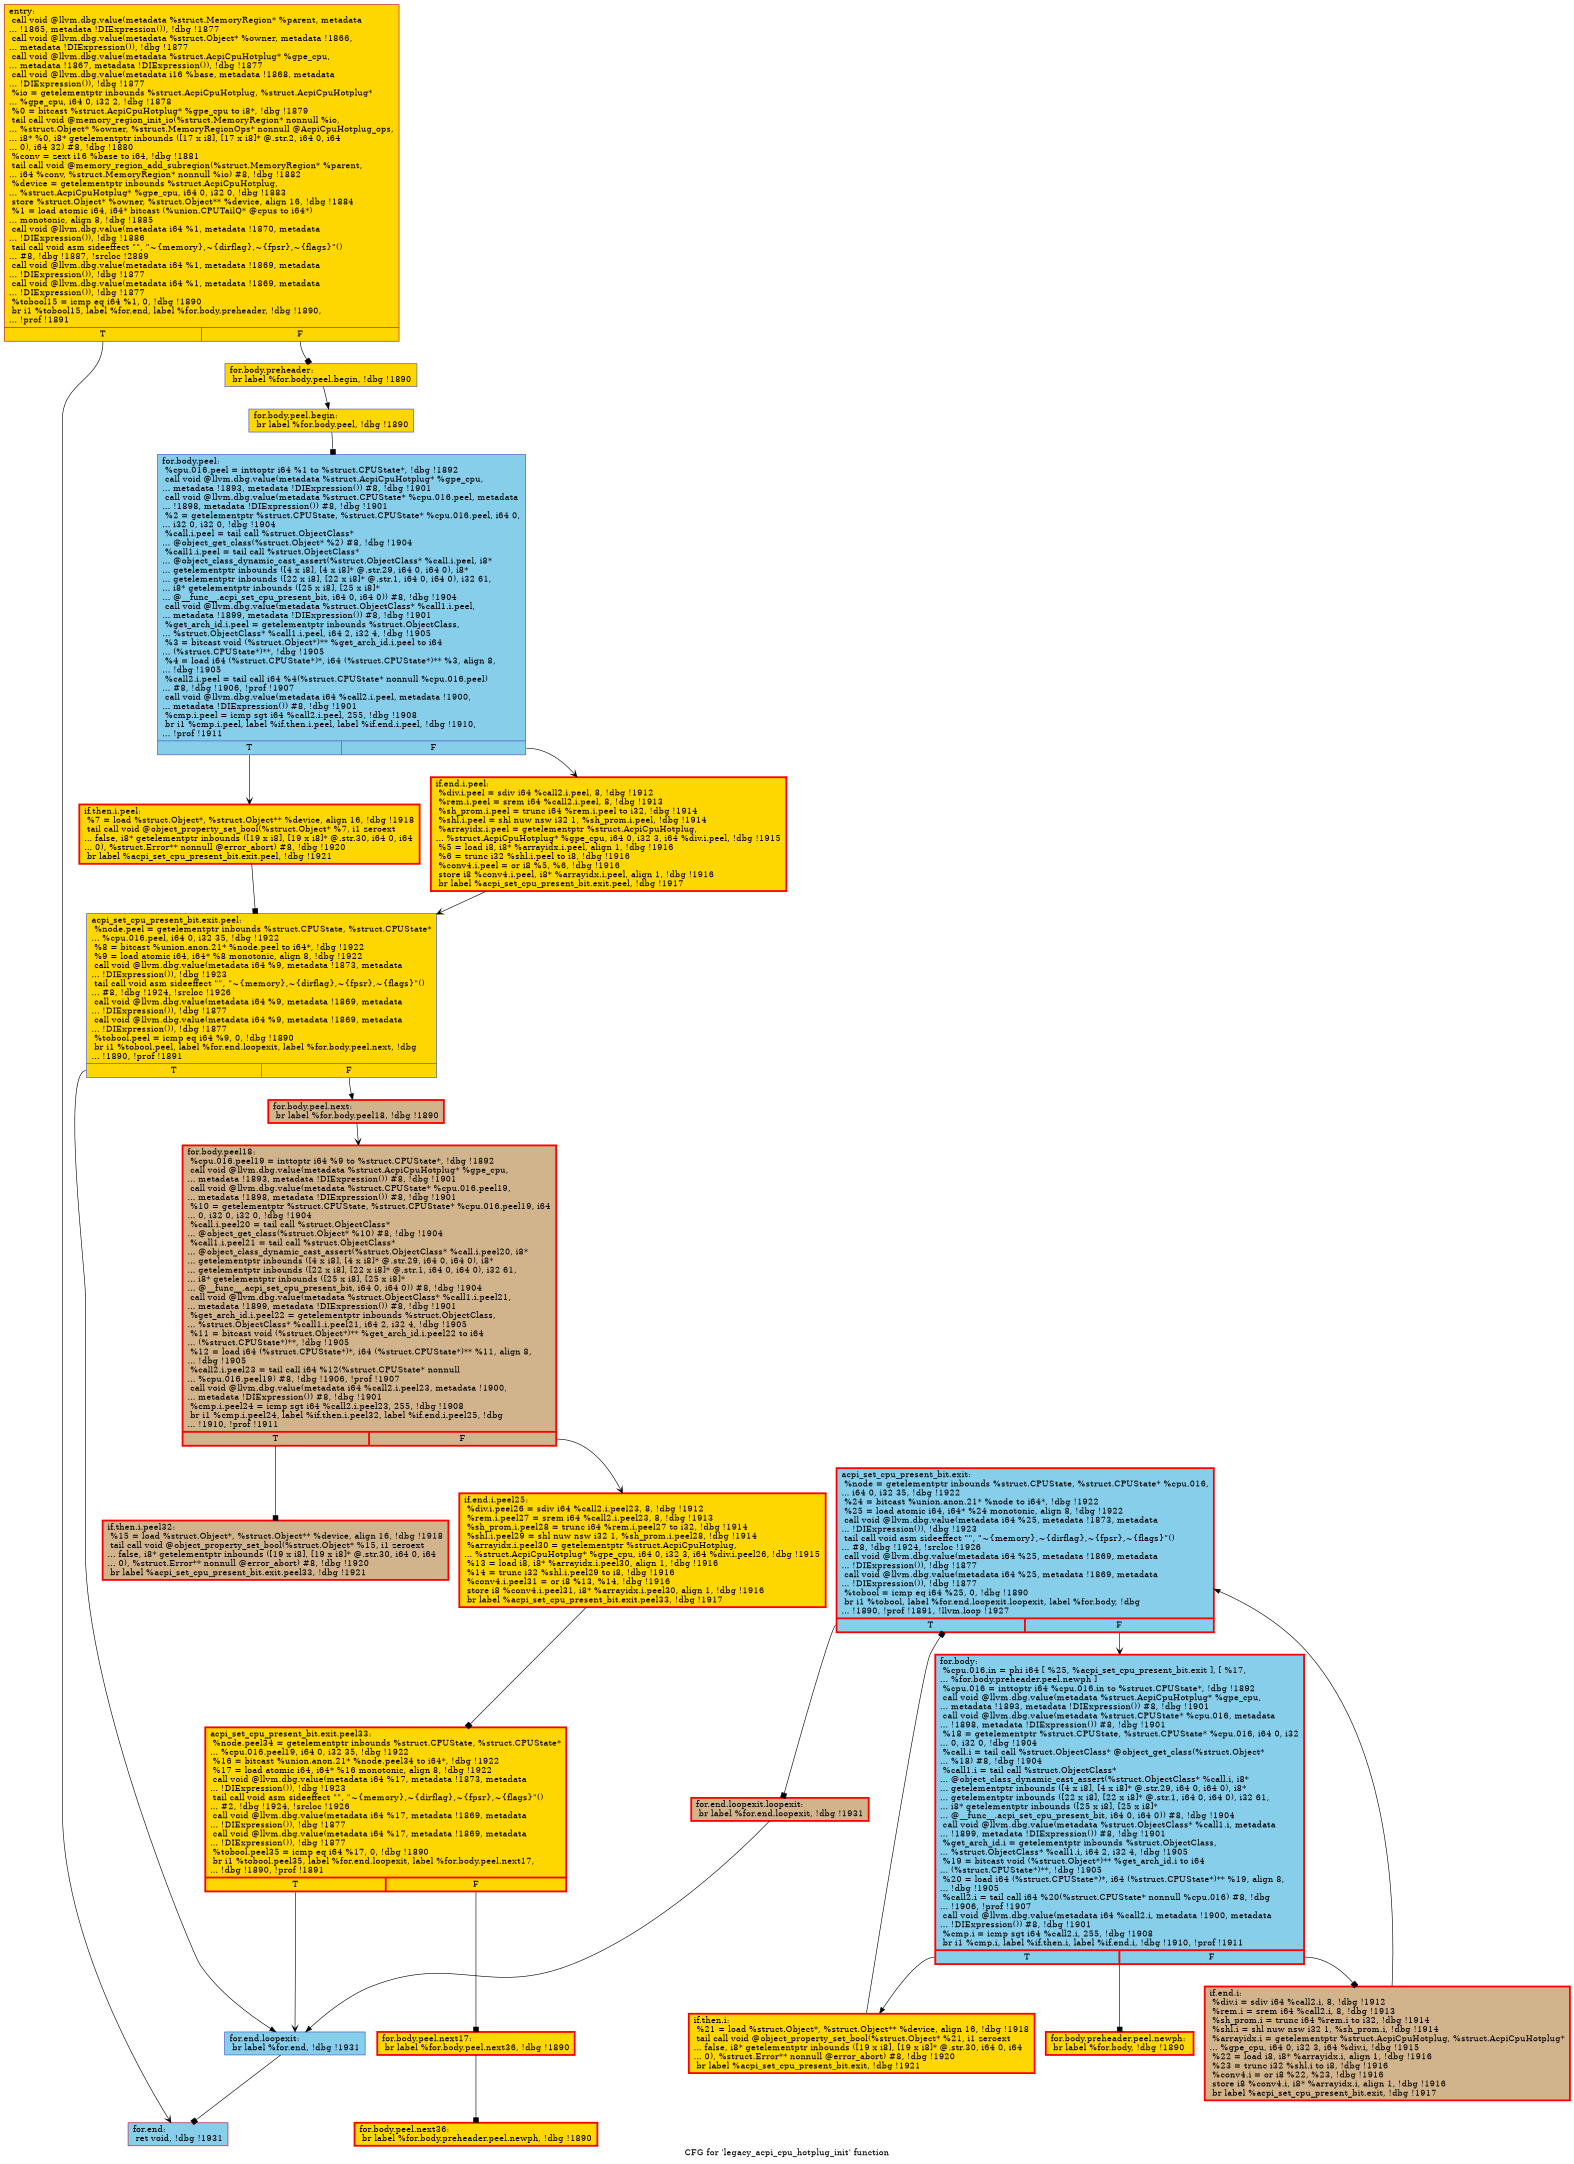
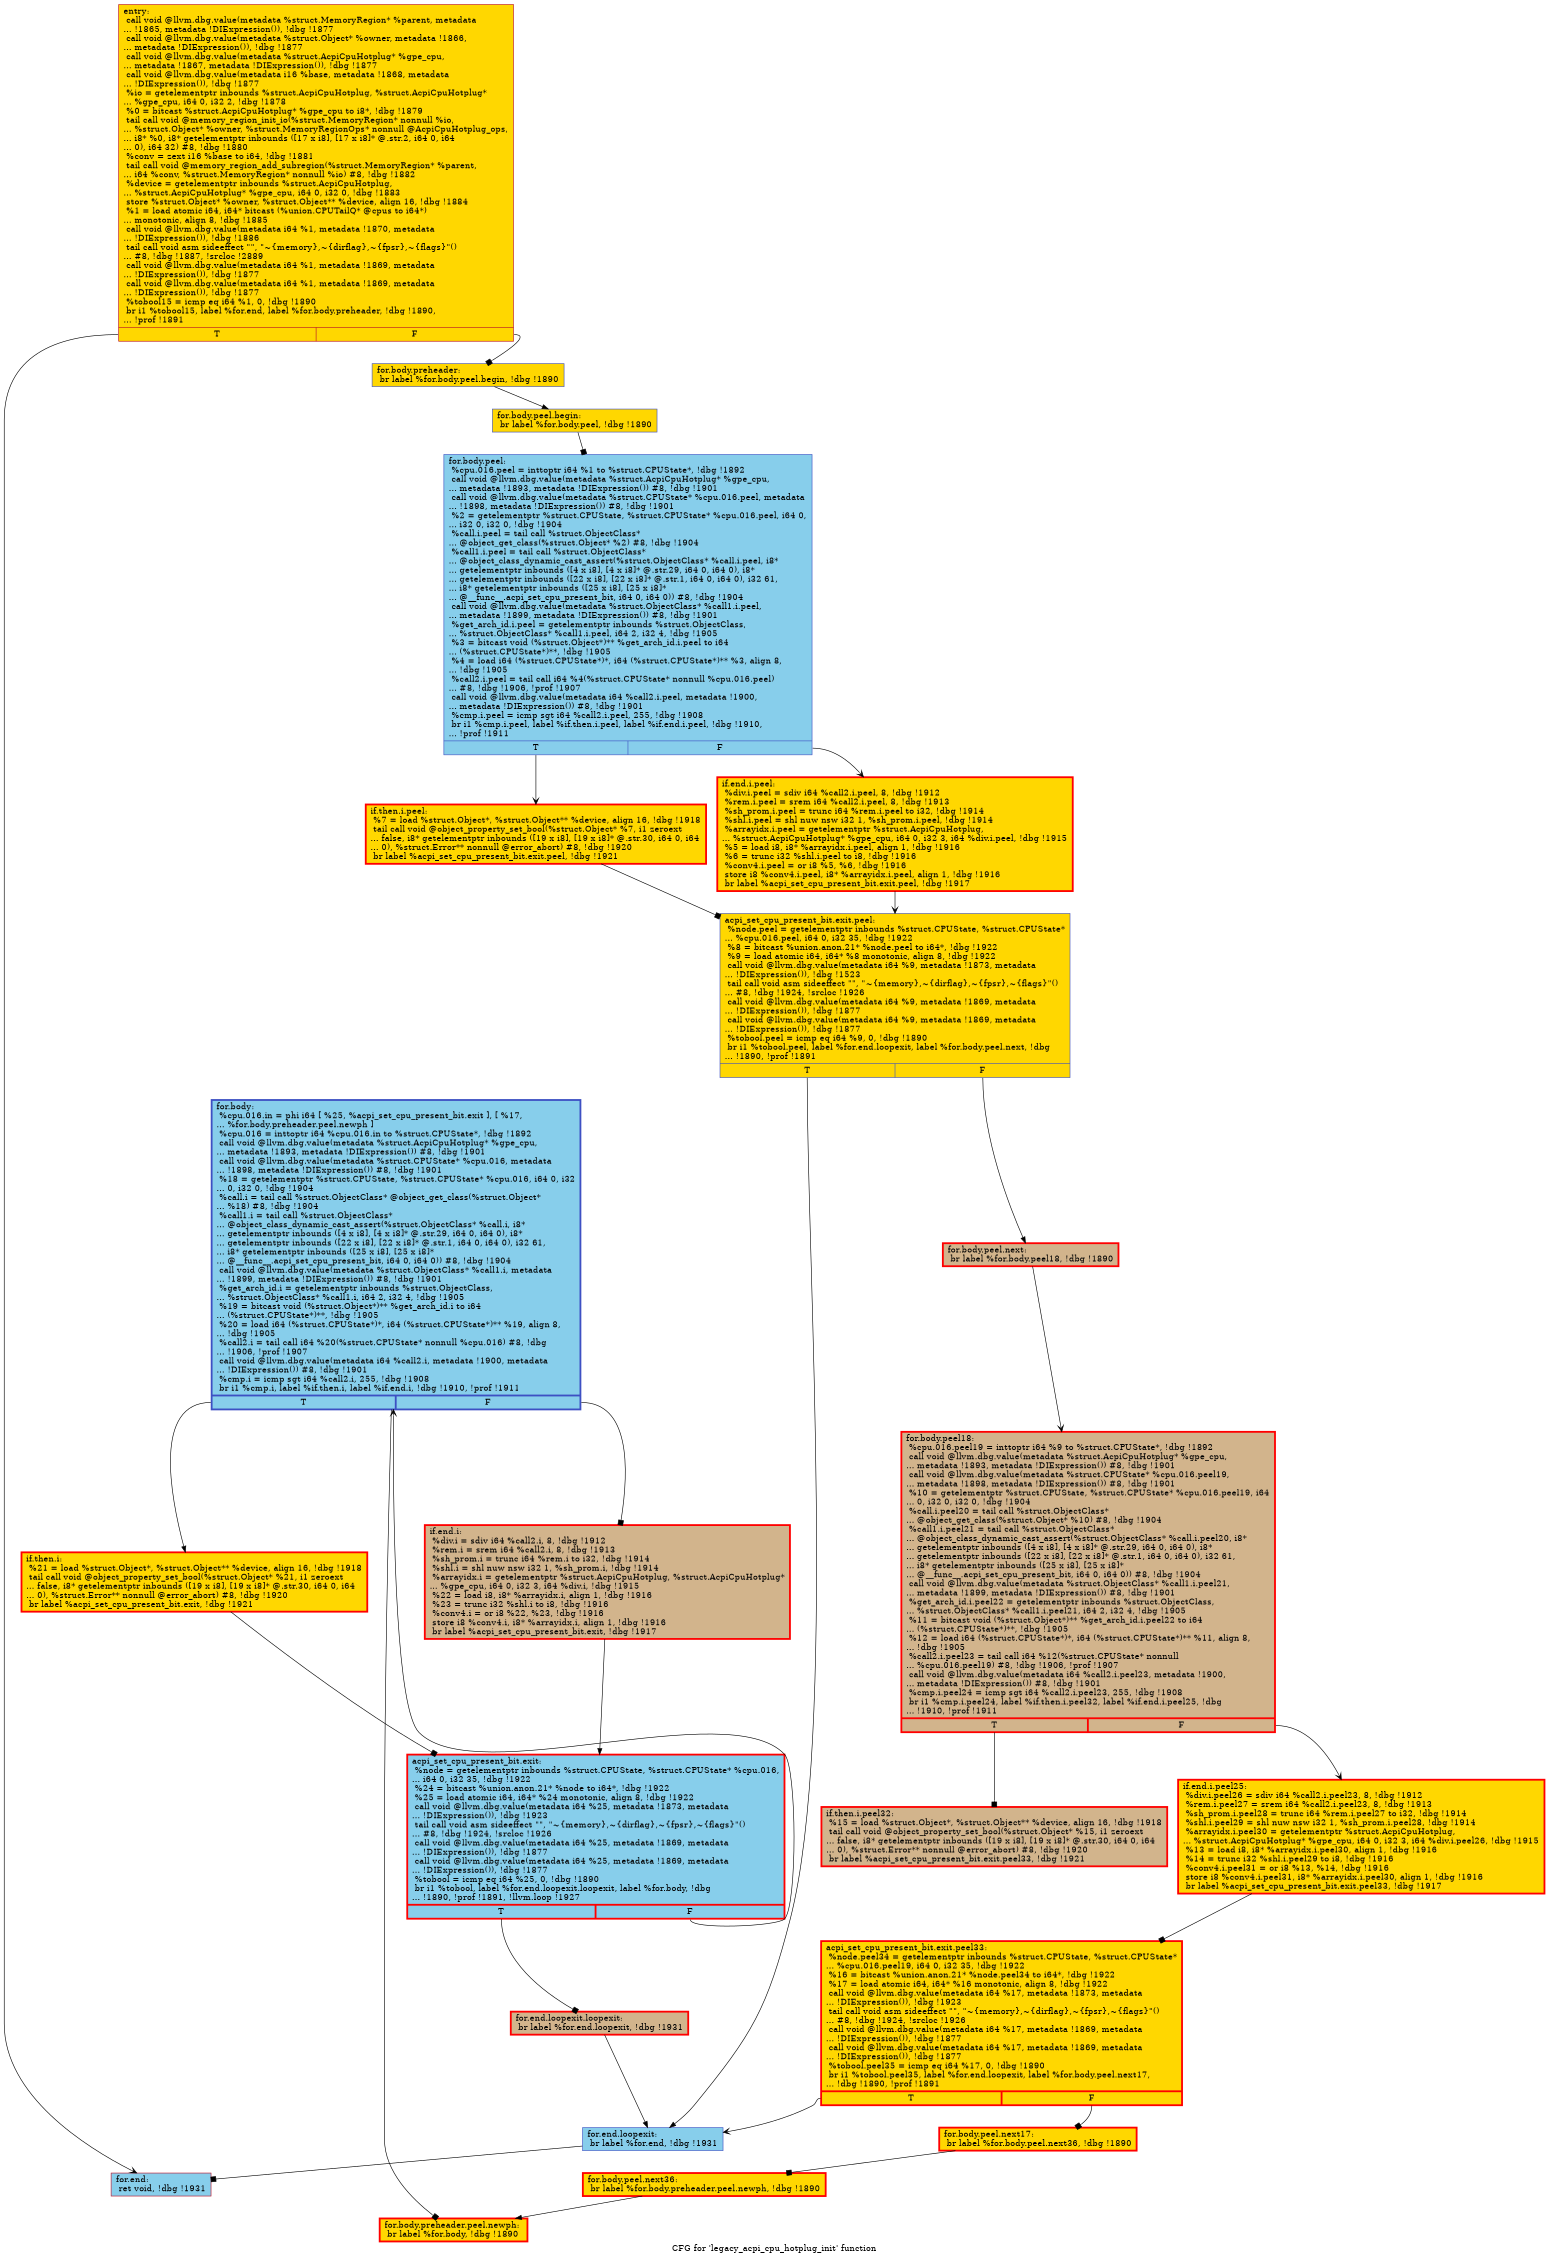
node "acpi_set_cpu_present_bit.exit.peel:": text "... !DIExpression()), !dbg !1923" -> "... !DIExpression()), !dbg !1523"
node "acpi_set_cpu_present_bit.exit.peel33:": text "... #2, !dbg !1924, !srcloc !1926" -> "... #8, !dbg !1924, !srcloc !1926"
node "for.body:": color red -> #3d50c3ff
edge "for.body.peel.next36:" -> "for.body.preheader.peel.newph:": added
